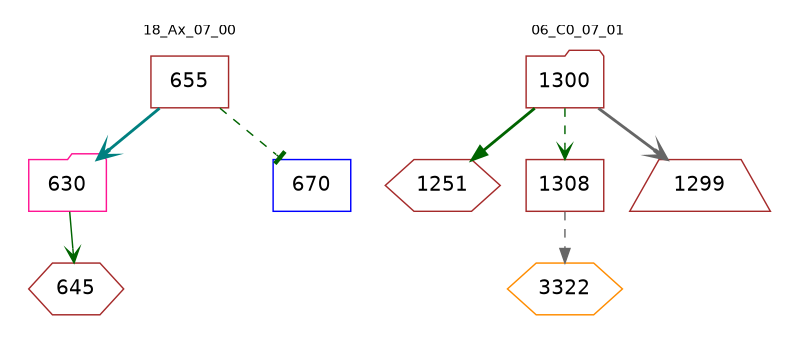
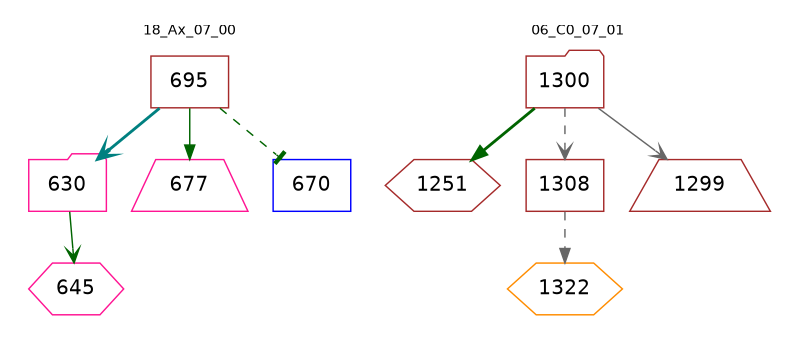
node "655": label "655" -> "695"
edge "1300" -> "1308": color darkgreen -> gray40
edge "1300" -> "1299": style bold -> solid
node "677": added
node "645": color brown -> deeppink
node "3322": label "3322" -> "1322"
